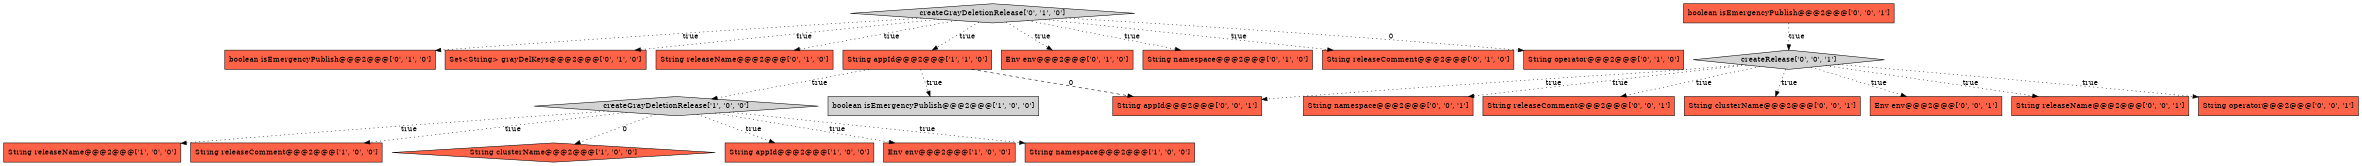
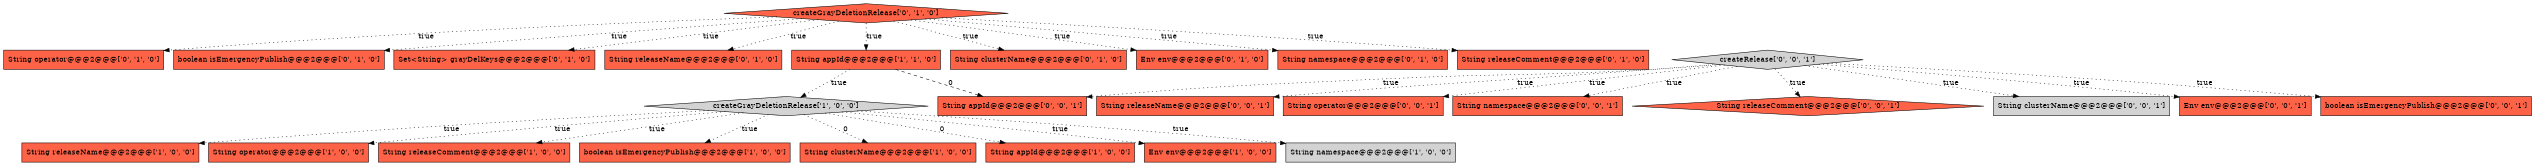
node "createGrayDeletionRelease['0', '1', '0']": fillcolor lightgray -> tomato
edge "boolean isEmergencyPublish@@@2@@@['0', '0', '1']" -> "createRelease['0', '0', '1']": reversed
edge "createGrayDeletionRelease['0', '1', '0']" -> "String operator@@@2@@@['0', '1', '0']": label "0" -> "true"
node "String clusterName@@@2@@@['0', '1', '0']": added
edge "String appId@@@2@@@['1', '1', '0']" -> "boolean isEmergencyPublish@@@2@@@['1', '0', '0']": now "createGrayDeletionRelease['1', '0', '0']" -> "boolean isEmergencyPublish@@@2@@@['1', '0', '0']"
node "boolean isEmergencyPublish@@@2@@@['1', '0', '0']": fillcolor lightgray -> tomato
node "String releaseComment@@@2@@@['0', '0', '1']": shape box -> diamond
node "String clusterName@@@2@@@['0', '0', '1']": fillcolor tomato -> lightgray
edge "createGrayDeletionRelease['1', '0', '0']" -> "String appId@@@2@@@['1', '0', '0']": label "true" -> "0"
node "String operator@@@2@@@['1', '0', '0']": added
node "String clusterName@@@2@@@['1', '0', '0']": shape diamond -> box
node "String namespace@@@2@@@['1', '0', '0']": fillcolor tomato -> lightgray
